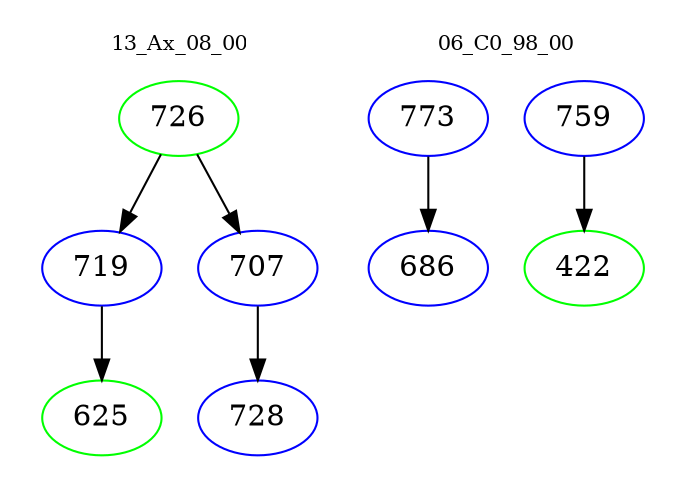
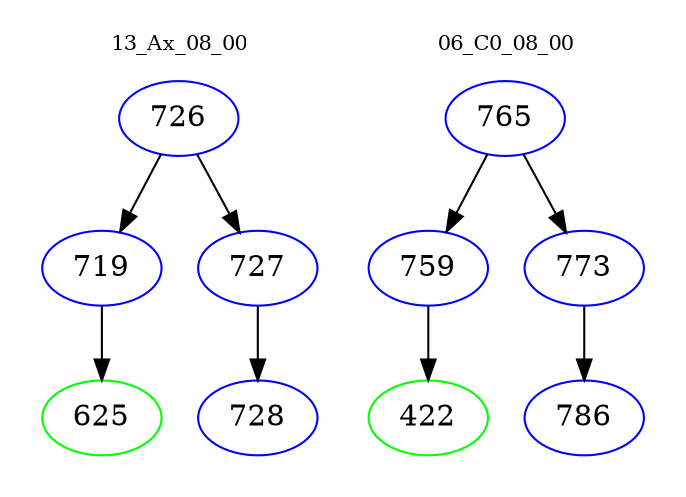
cluster "06_C0_98_00": label "06_C0_98_00" -> "06_C0_08_00"
node "726": color green -> blue
node "765": added
node "707": label "707" -> "727"
node "686": label "686" -> "786"
